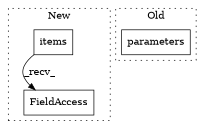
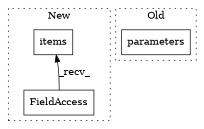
edge "items" -> "FieldAccess": reversed
